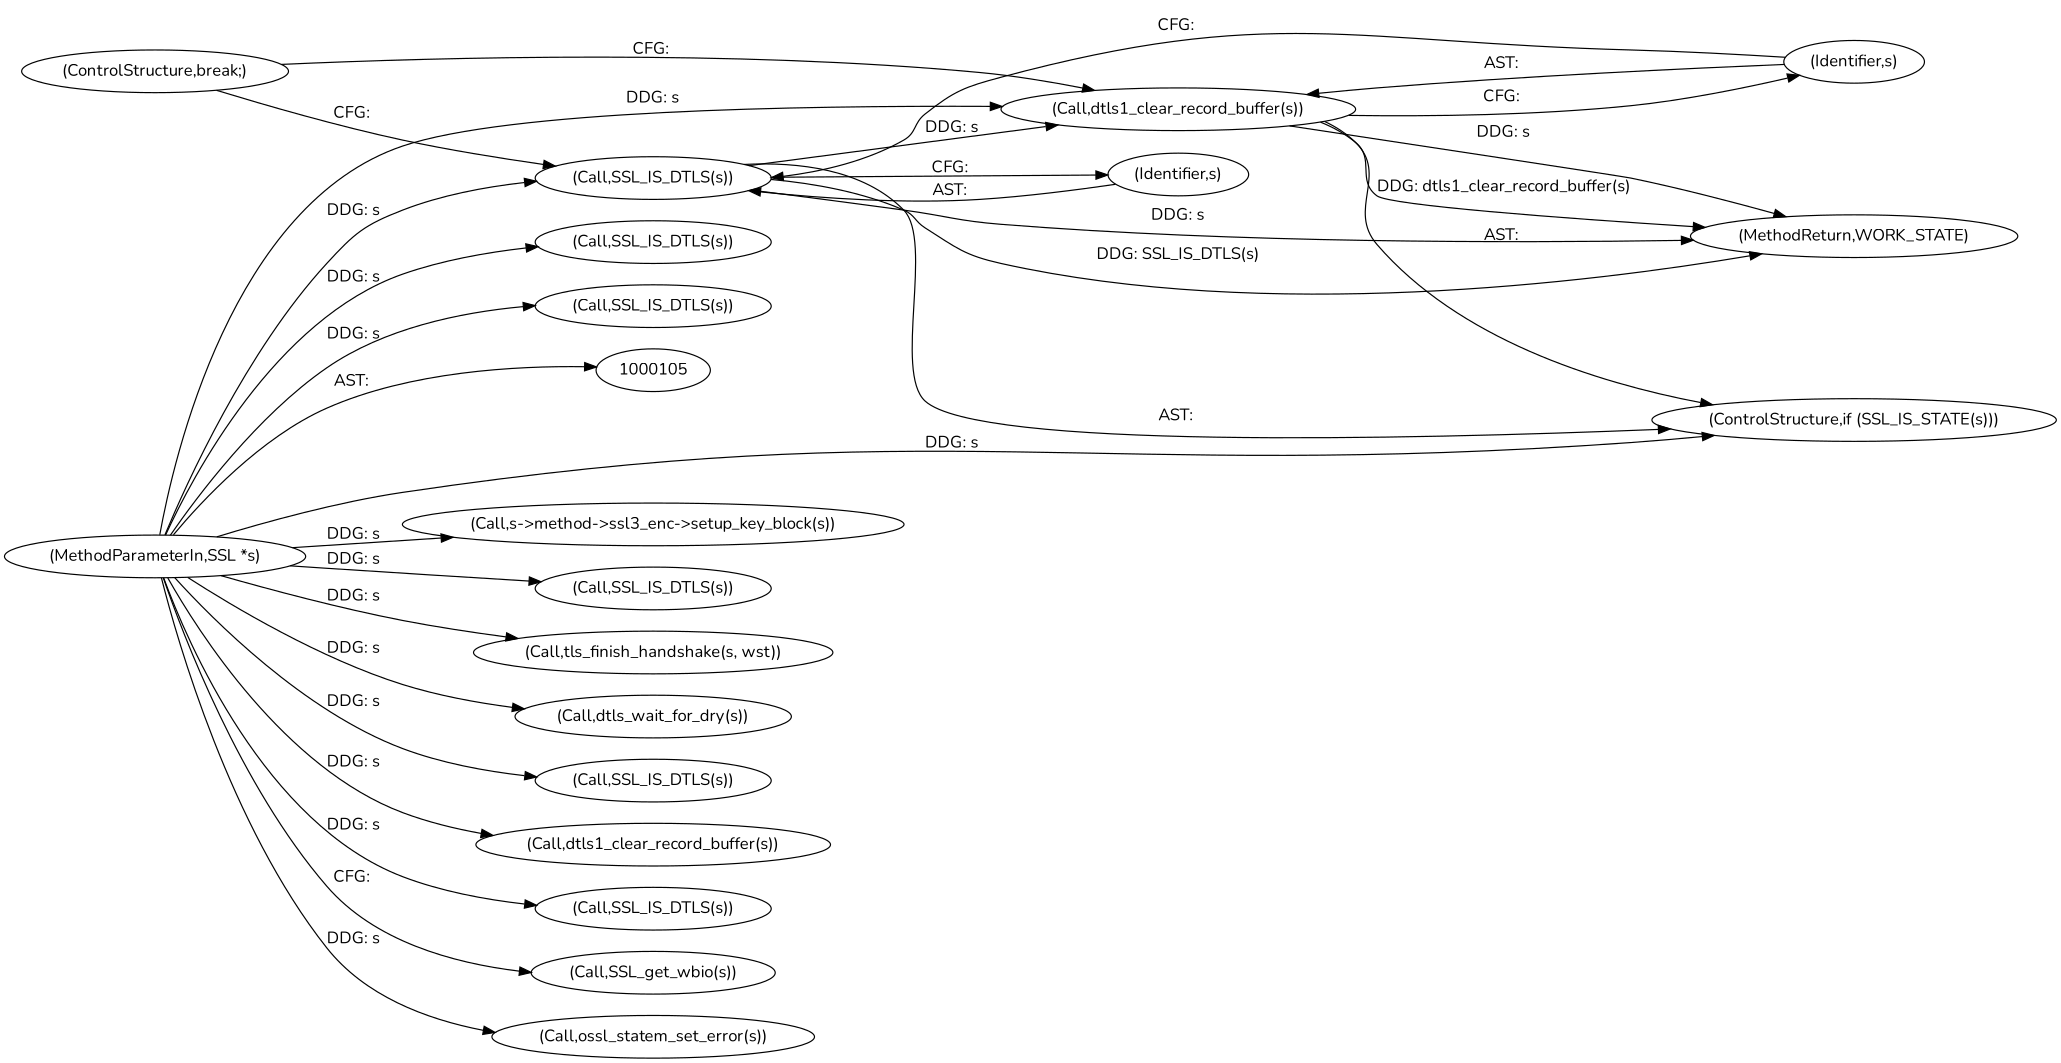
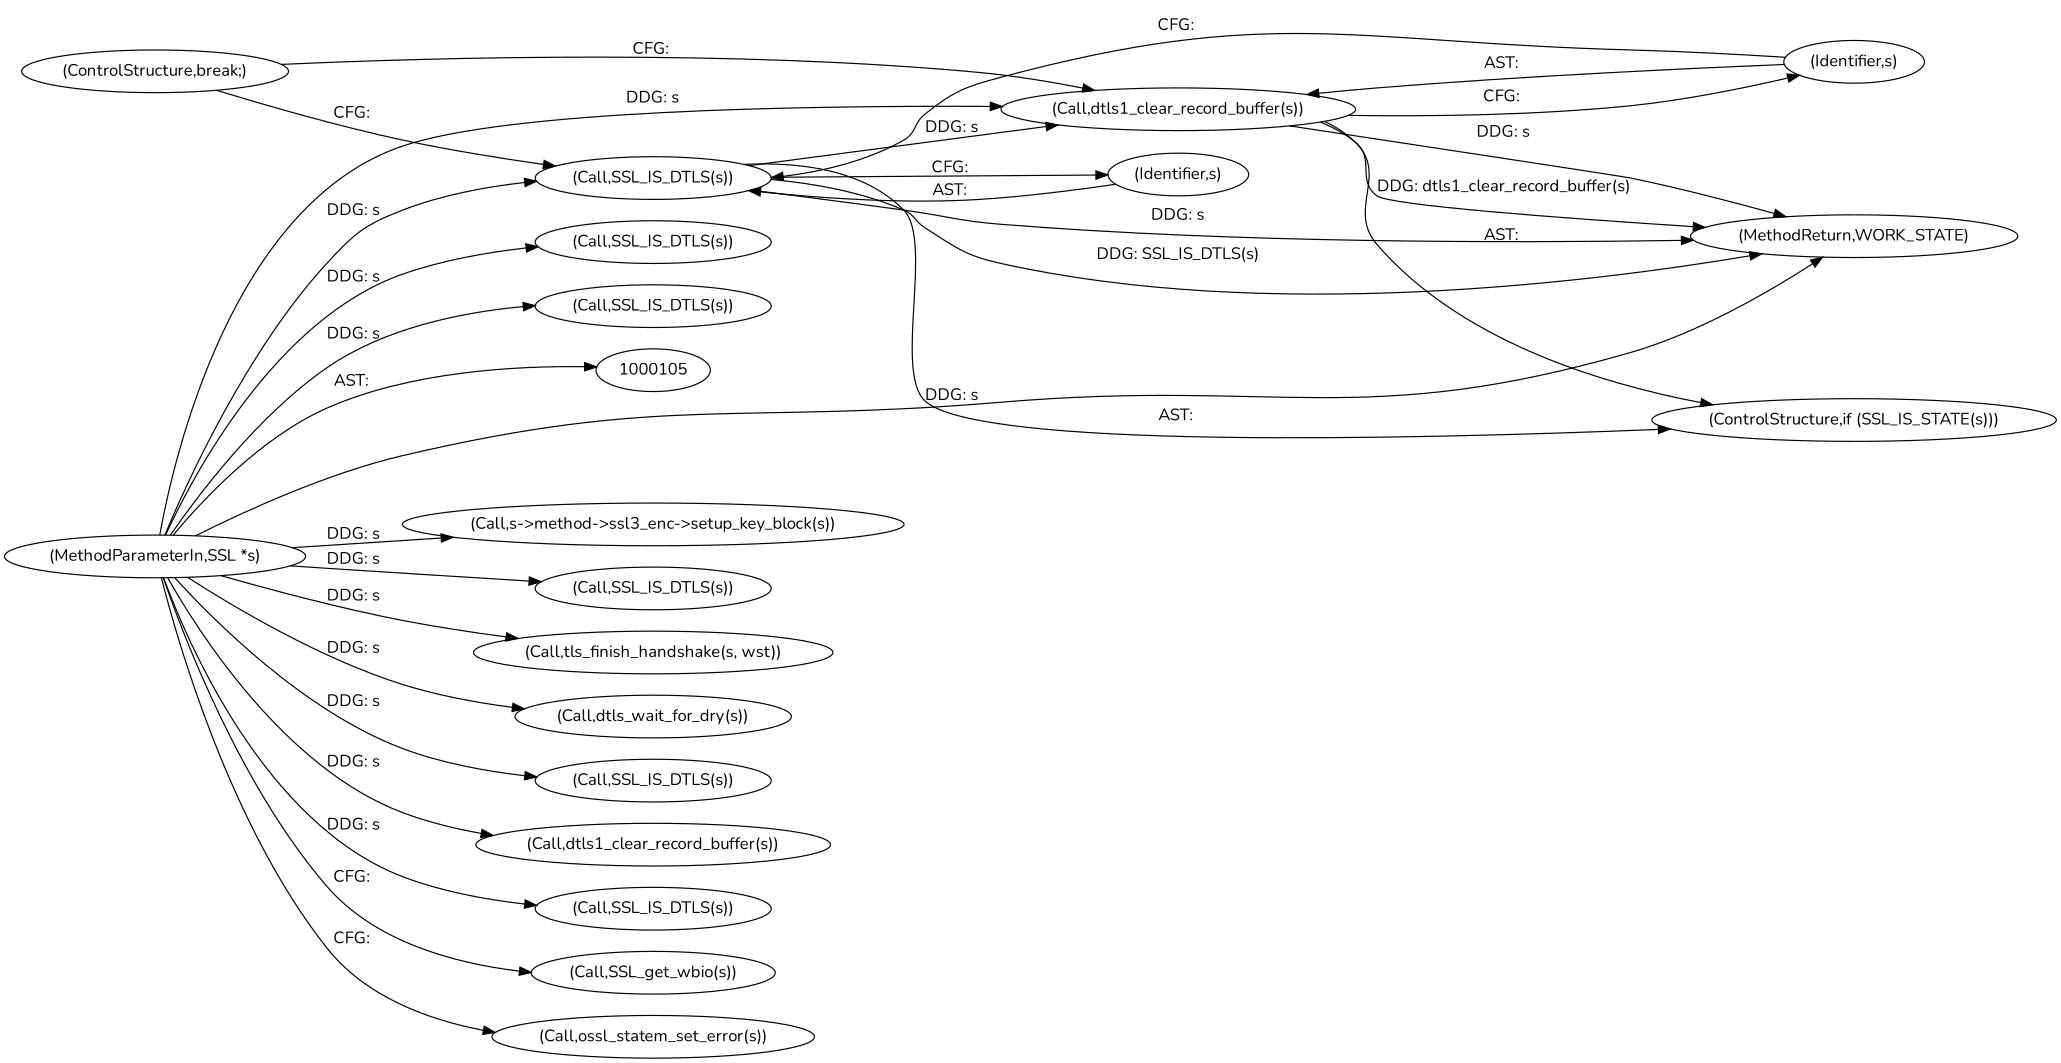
edge "(MethodParameterIn,SSL *s)" -> "(ControlStructure,if (SSL_IS_STATE(s)))": now "(MethodParameterIn,SSL *s)" -> "(MethodReturn,WORK_STATE)"
edge "(MethodParameterIn,SSL *s)" -> "(Call,ossl_statem_set_error(s))": label "DDG: s" -> "CFG: "
